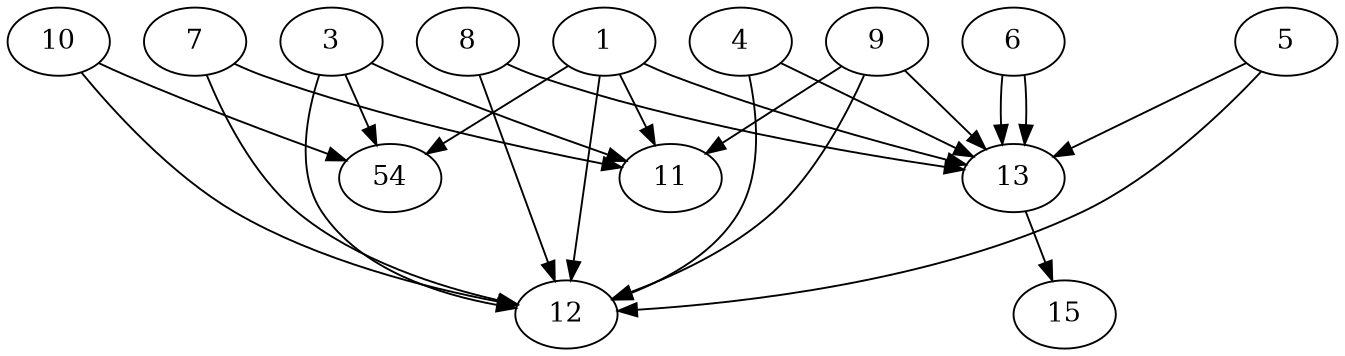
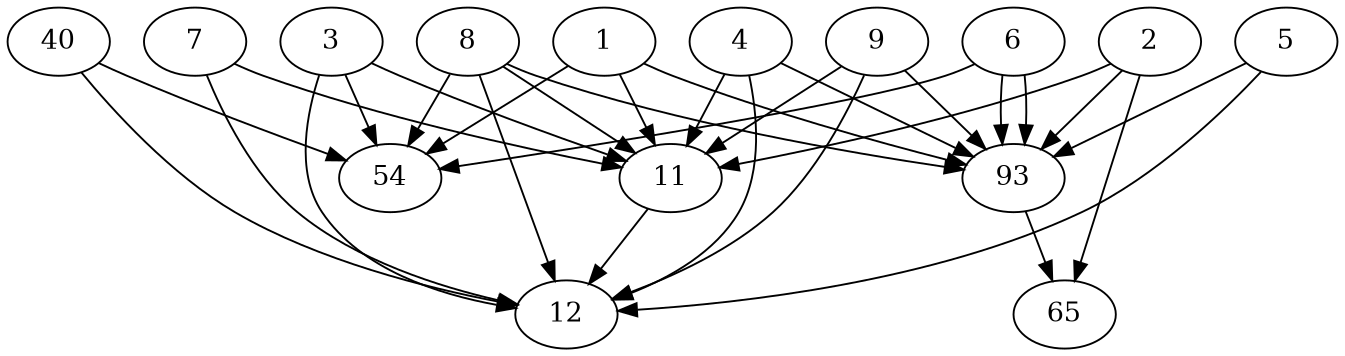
node "10": label "10" -> "40"
node "2": added
edge "8" -> "54": added
edge "4" -> "11": added
edge "8" -> "11": added
edge "6" -> "54": added
edge "1" -> "12": now "11" -> "12"
node "13": label "13" -> "93"
node "15": label "15" -> "65"
